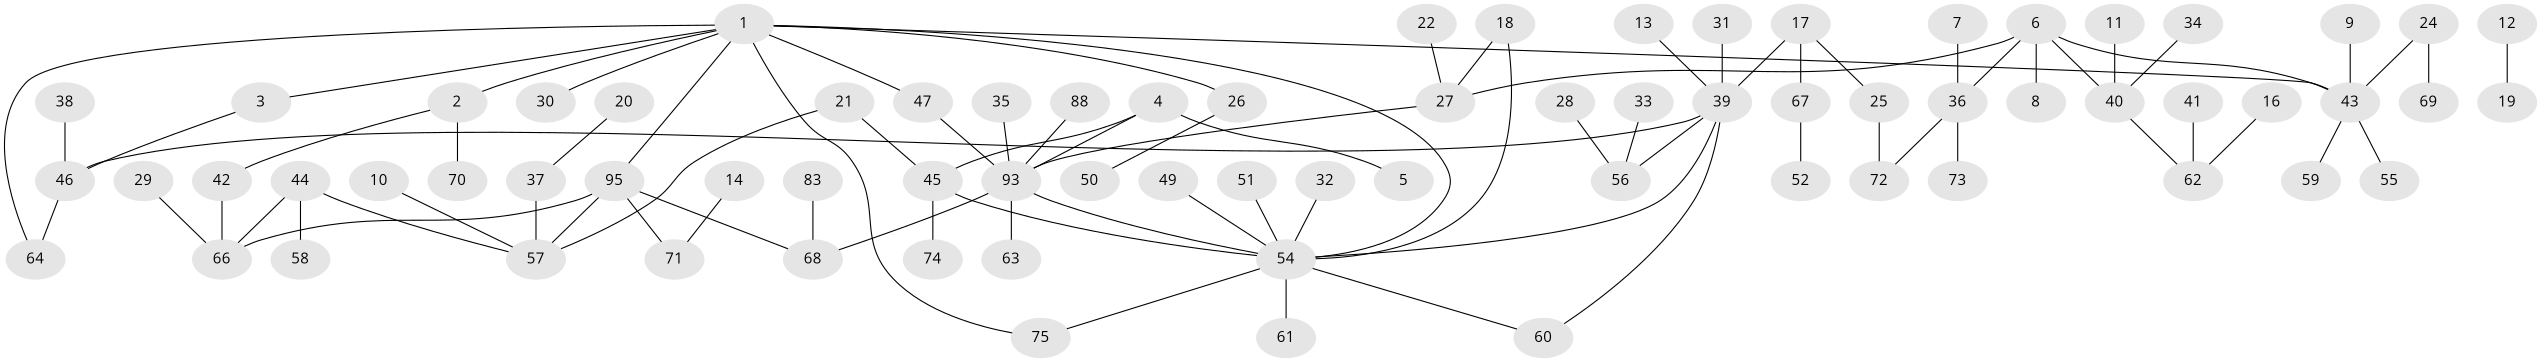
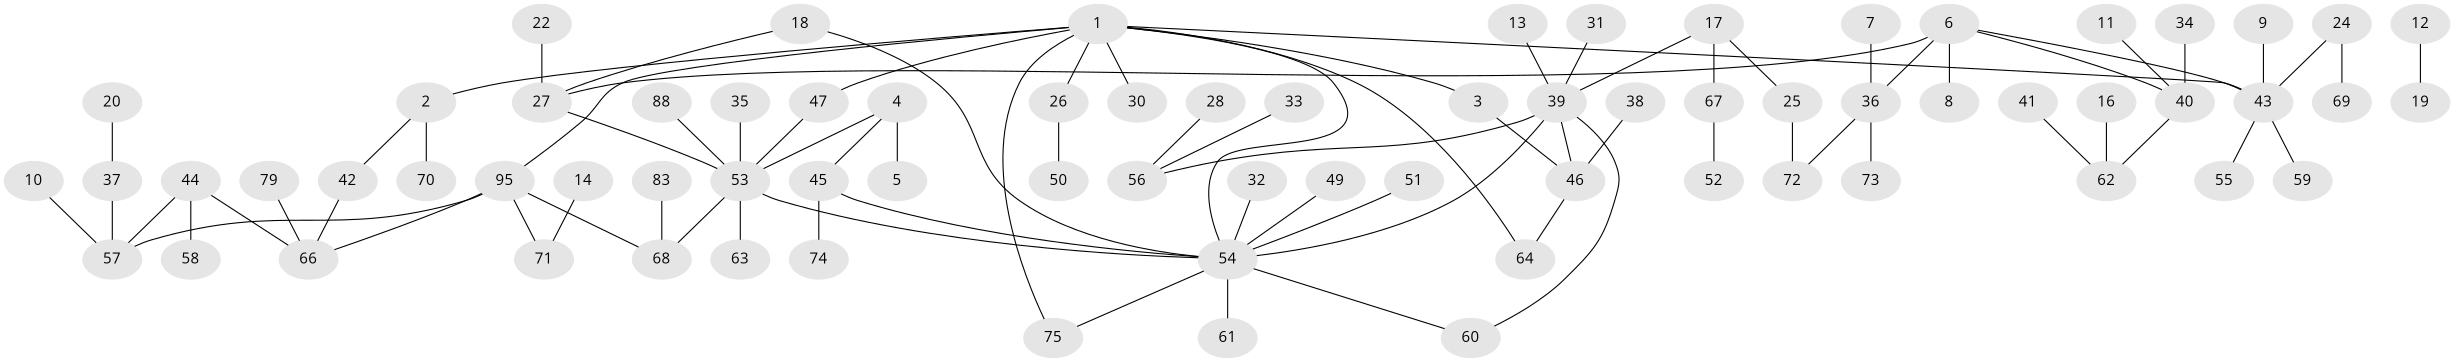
node "21": removed
node "29": label "29" -> "79"
node "93": label "93" -> "53"
